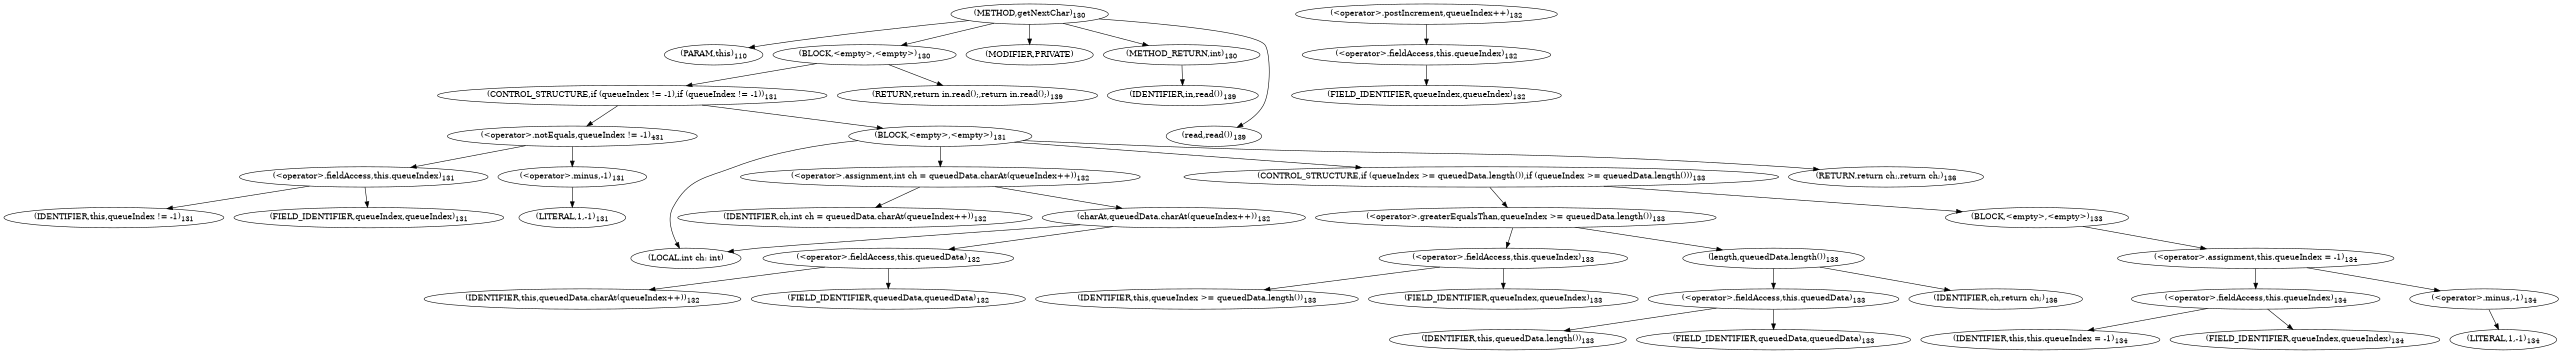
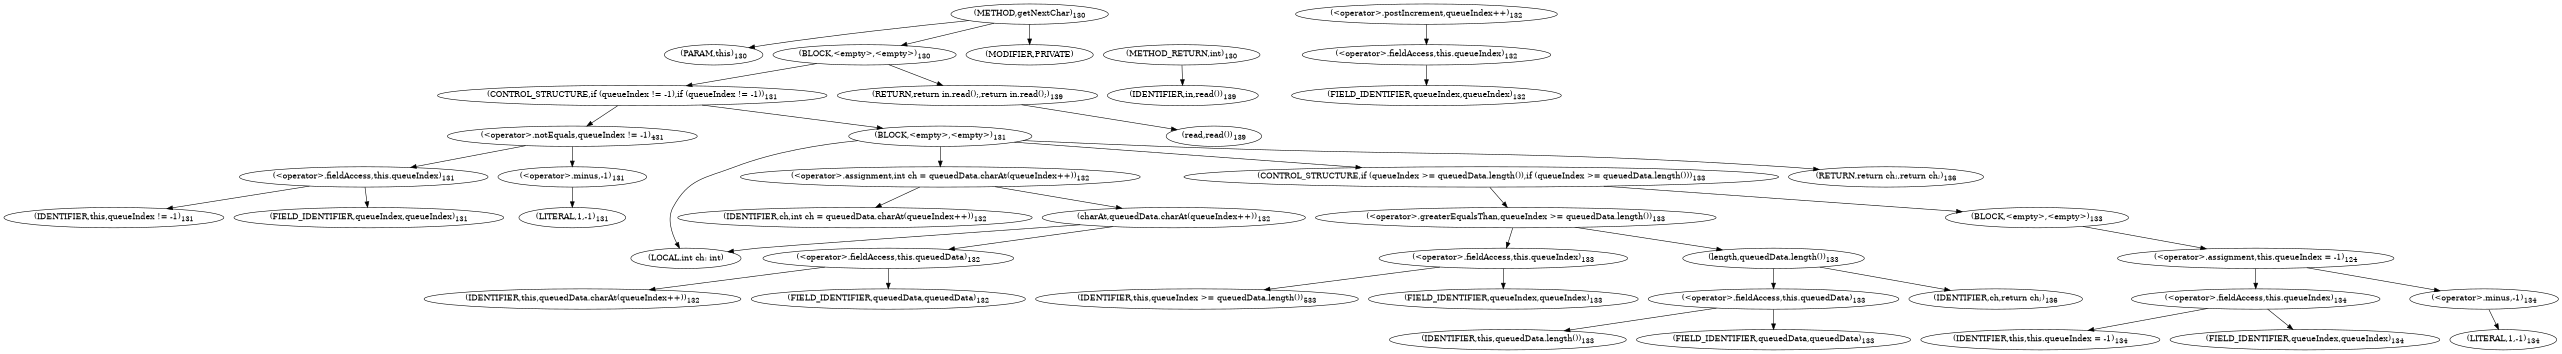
edge "(METHOD,getNextChar)" -> "(read,read())": now "(RETURN,return in.read();,return in.read();)" -> "(read,read())"
edge "(METHOD,getNextChar)" -> "(METHOD_RETURN,int)": removed
node "(PARAM,this)": text "110" -> "130"
node "(<operator>.assignment,this.queueIndex = -1)": text "134" -> "124"
node "(IDENTIFIER,this,queueIndex >= queuedData.length())": text "133" -> "533"
